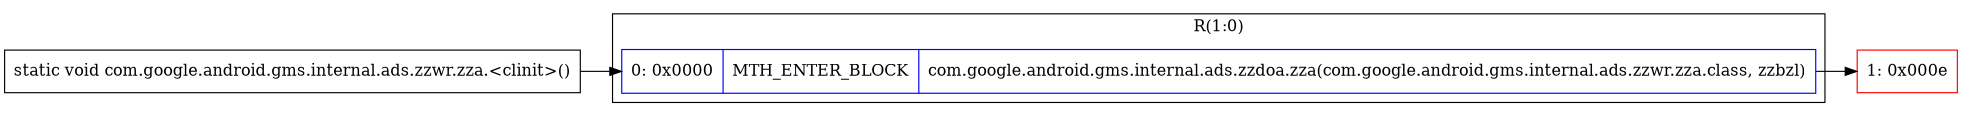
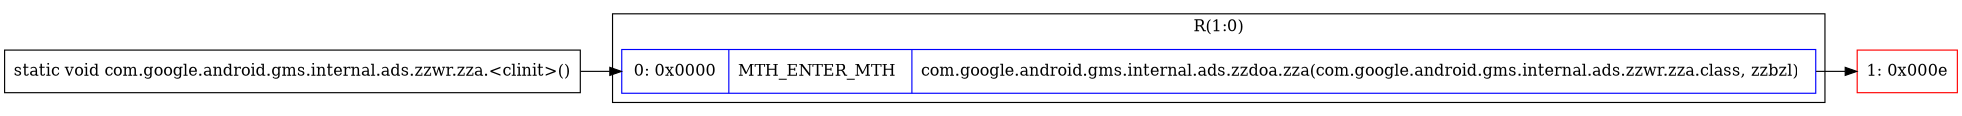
node "0: 0x0000": text "MTH_ENTER_BLOCK" -> "MTH_ENTER_MTH"
